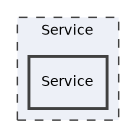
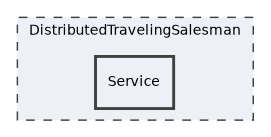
cluster "Service": label "Service" -> "DistributedTravelingSalesman"
